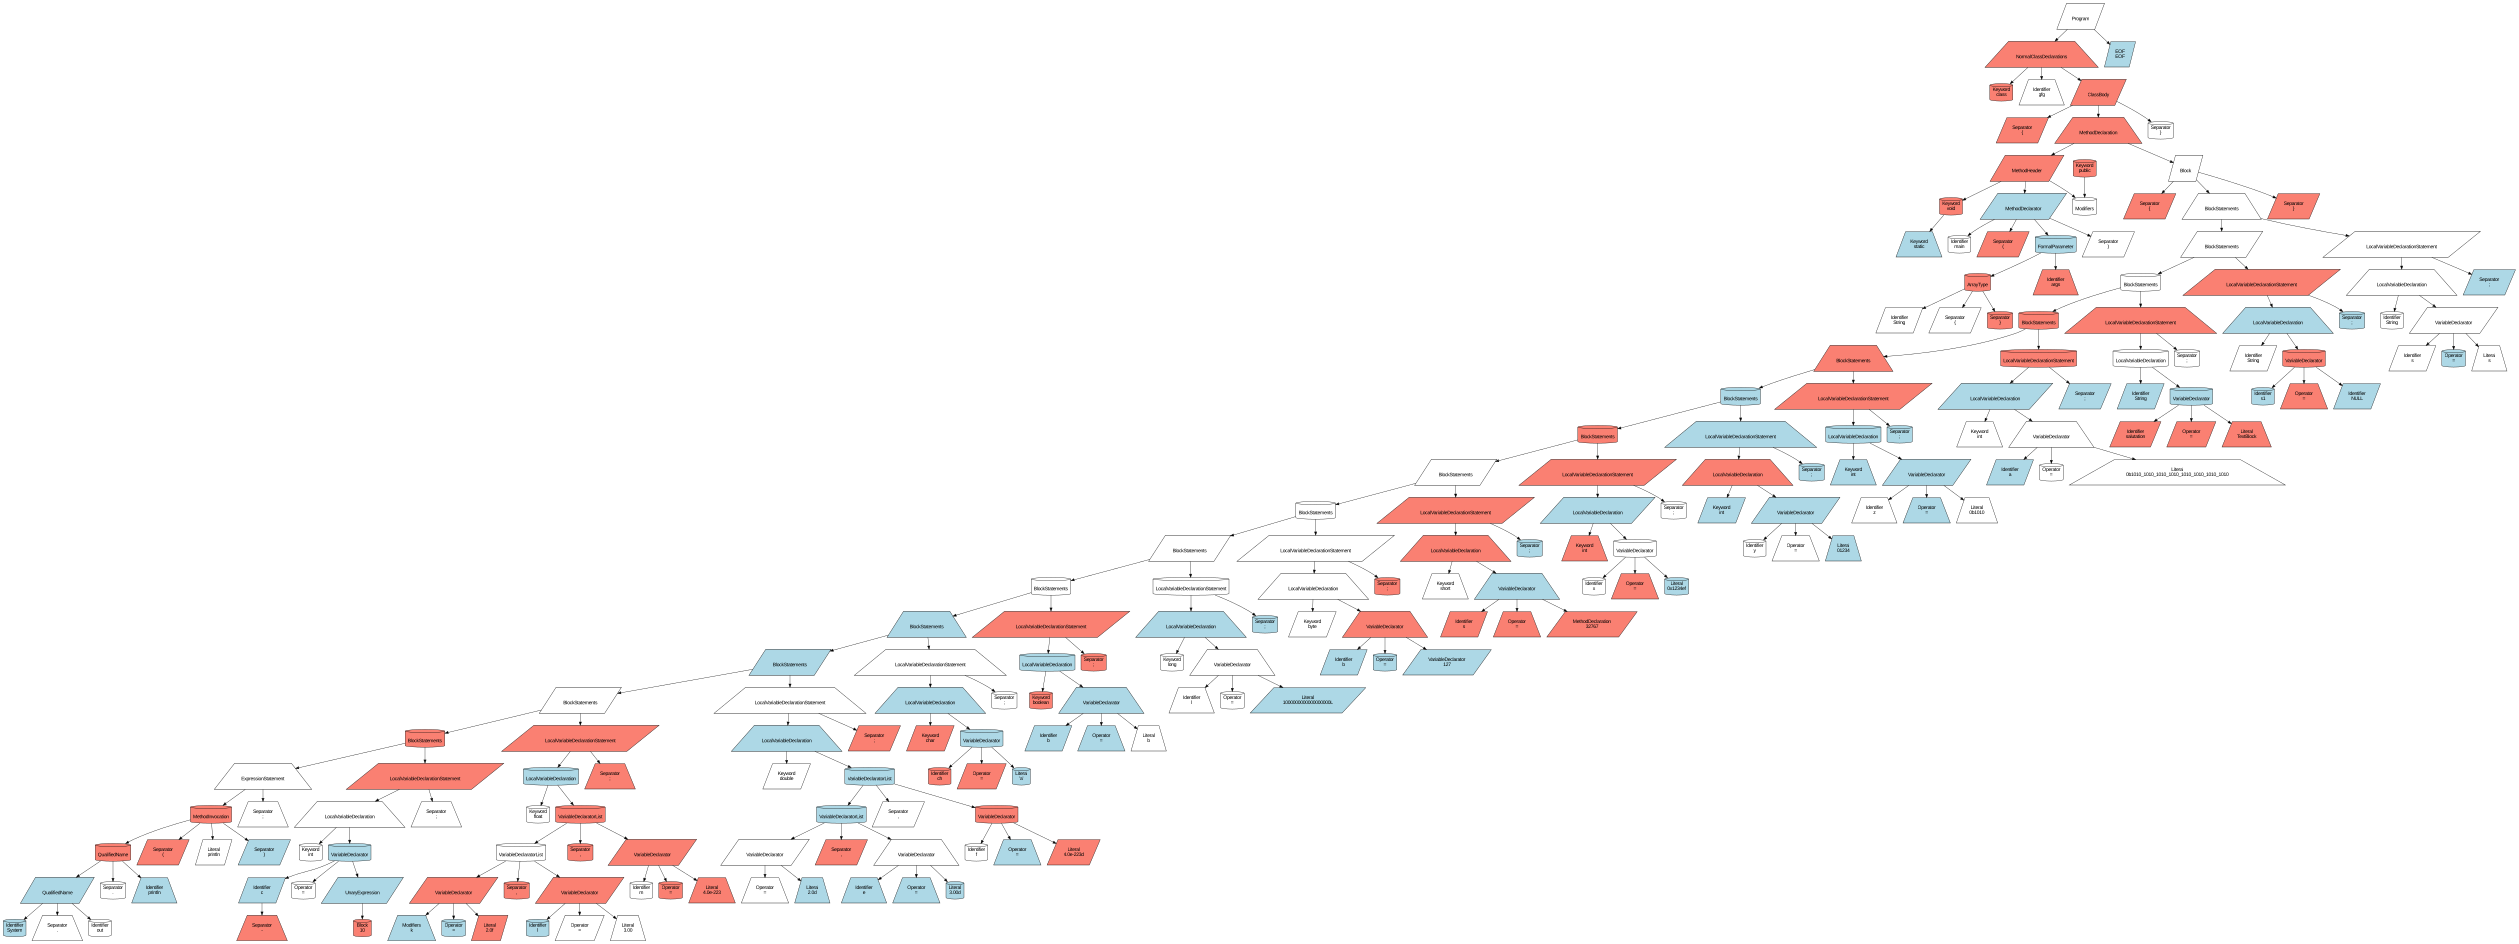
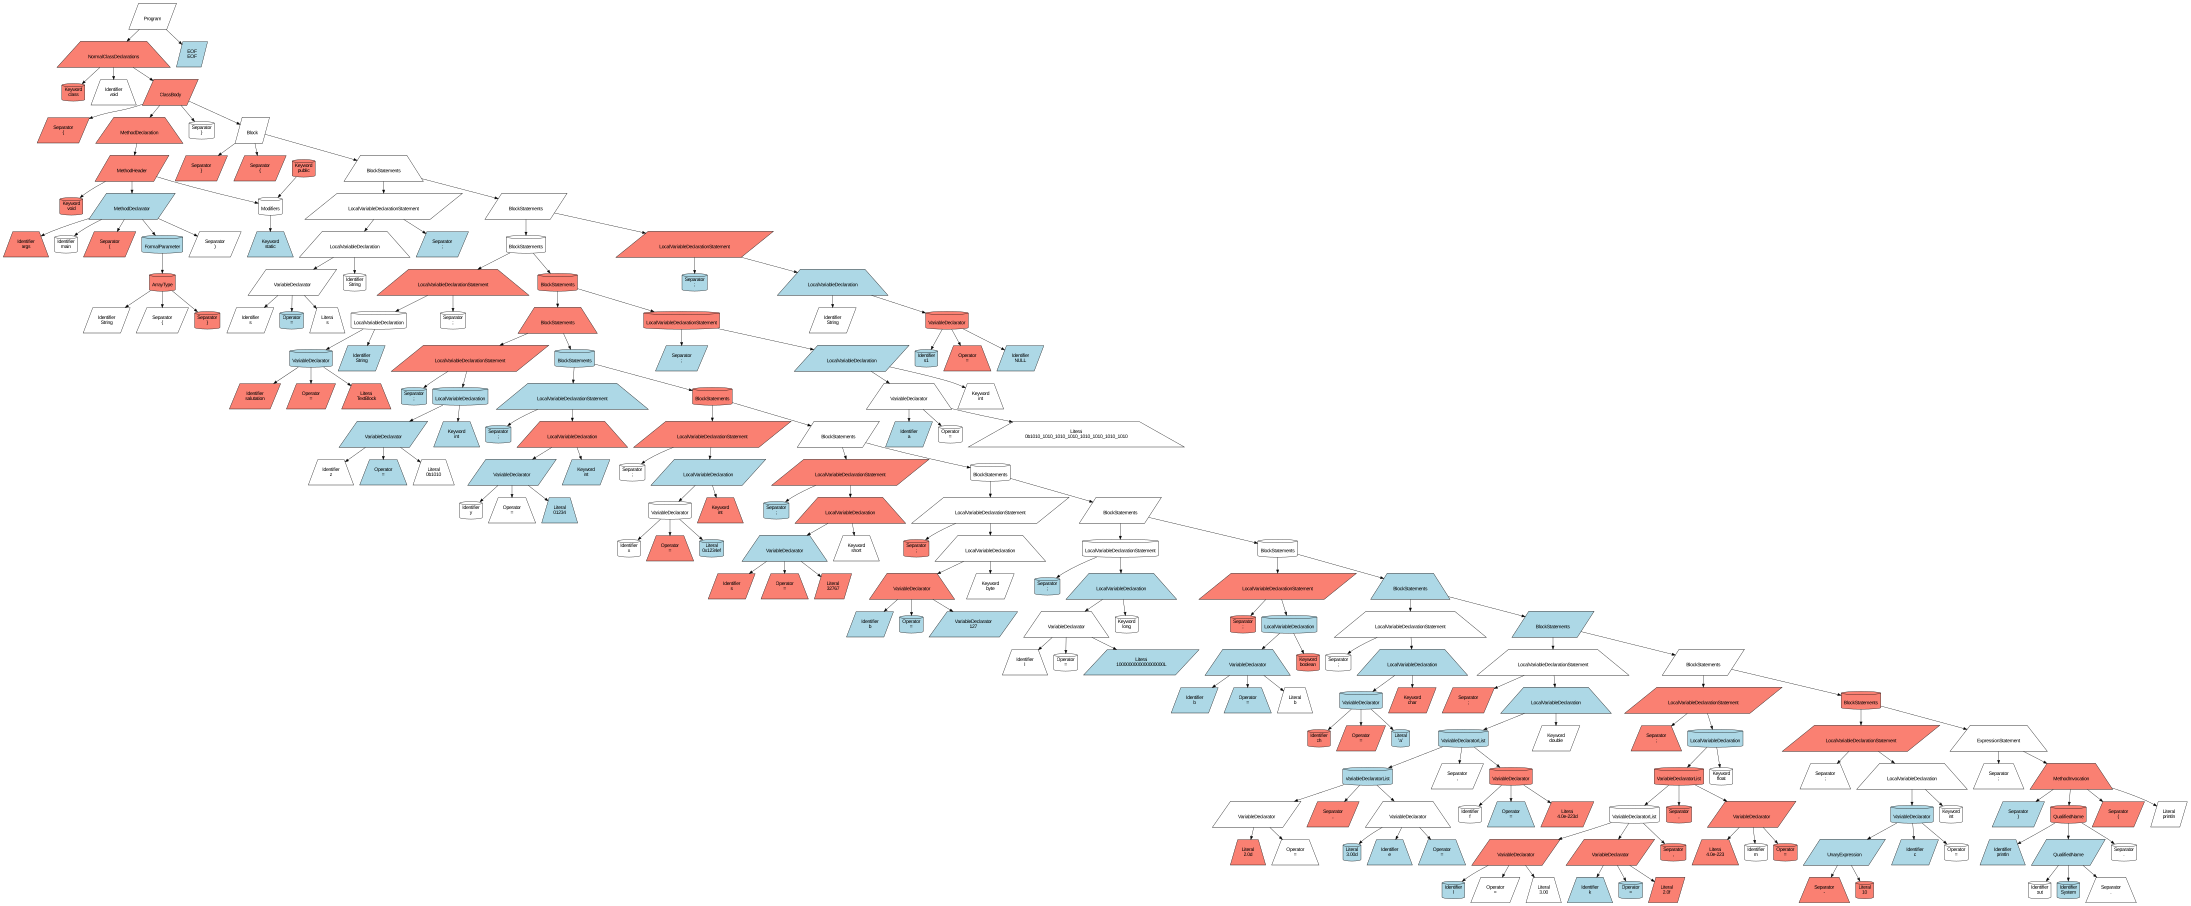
node "Identifier gfg": label "Identifier gfg" -> "Identifier void"
edge "MethodDeclaration" -> "Block": now "ClassBody" -> "Block"
edge "Keyword void" -> "Keyword static": now "Modifiers" -> "Keyword static"
edge "FormalParameter" -> "Identifier args": now "MethodDeclarator" -> "Identifier args"
node "MethodDeclaration 32767": label "MethodDeclaration 32767" -> "Literal 32767"
node "MethodInvocation": shape cylinder -> trapezium
node "Literal 2.0d": fillcolor lightblue -> salmon
edge "Identifier c" -> "Separator -": now "UnaryExpression" -> "Separator -"
node "Block 10": label "Block 10" -> "Literal 10"
node "Modifiers k": label "Modifiers k" -> "Identifier k"
